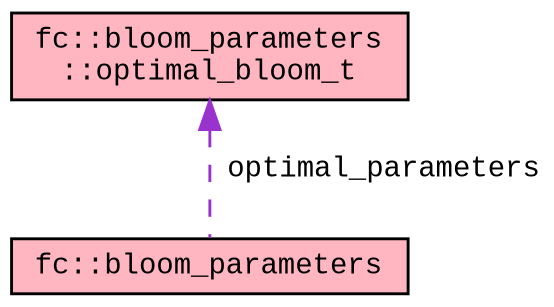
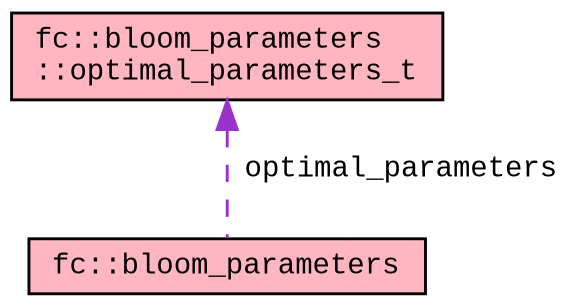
node "fc::bloom_parameters ::optimal_bloom_t": label "fc::bloom_parameters ::optimal_bloom_t" -> "fc::bloom_parameters ::optimal_parameters_t"
